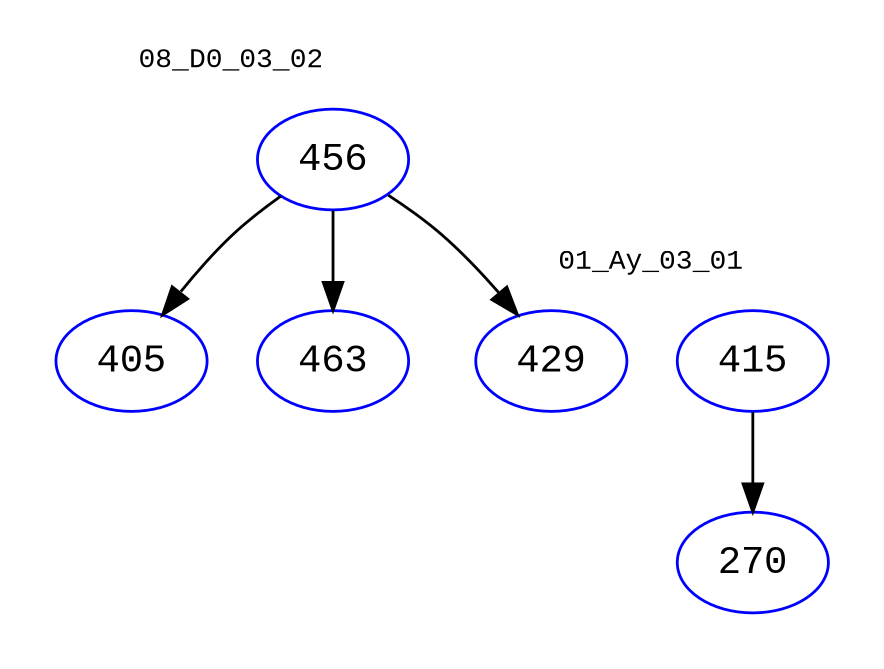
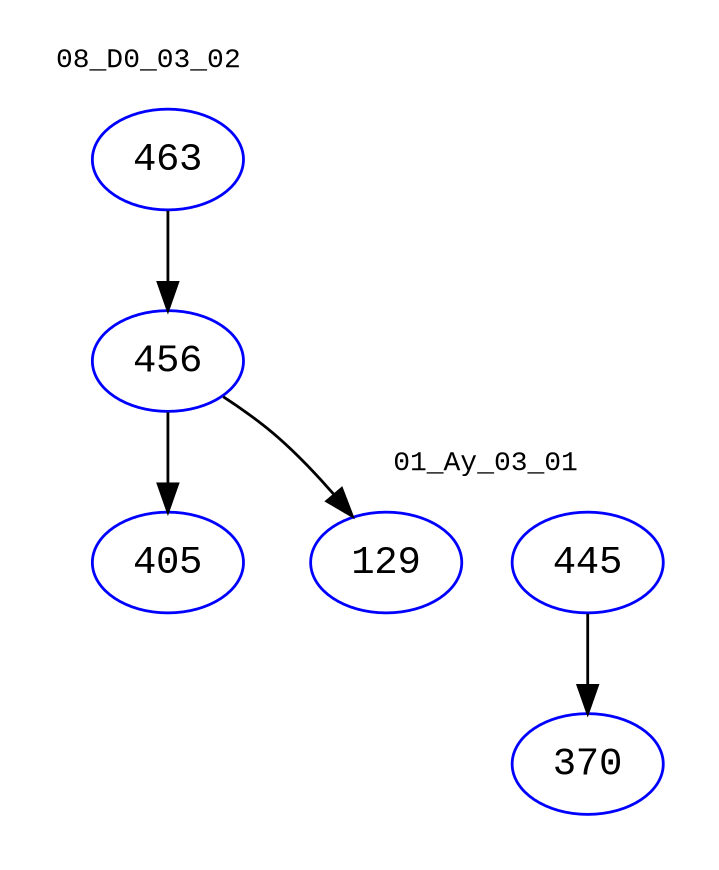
edge "456" -> "463": reversed
node "429": label "429" -> "129"
node "415": label "415" -> "445"
node "270": label "270" -> "370"
